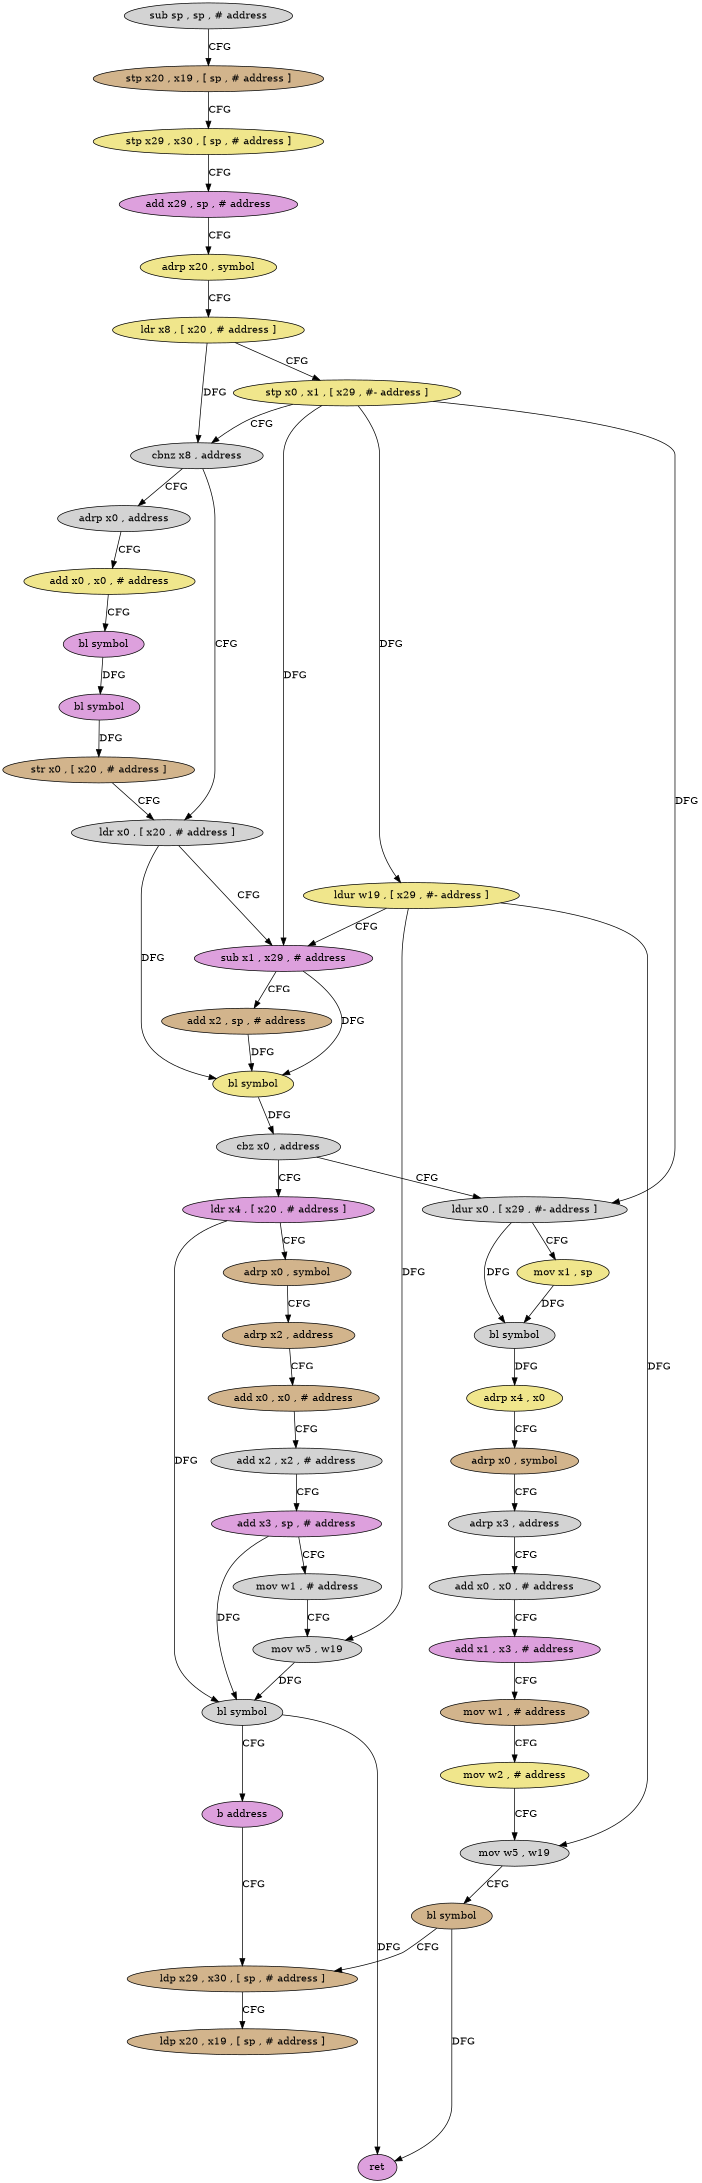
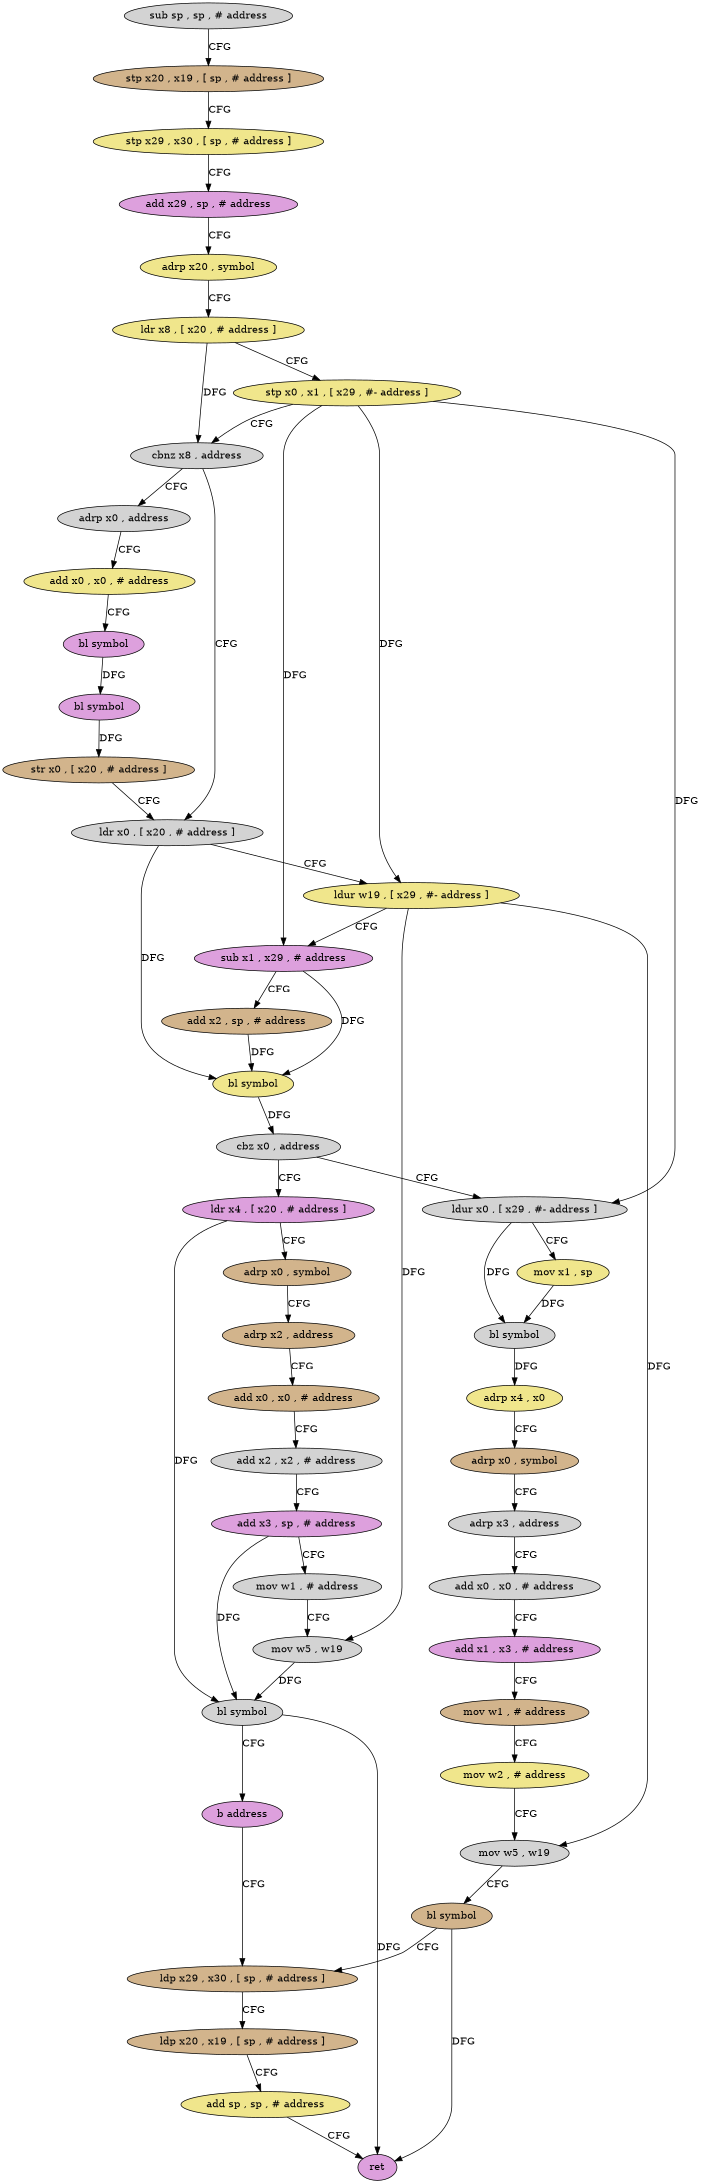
edge "ldr x0 , [ x20 , # address ]" -> "sub x1 , x29 , # address": now "ldr x0 , [ x20 , # address ]" -> "ldur w19 , [ x29 , #- address ]"
node "add sp , sp , # address": added
